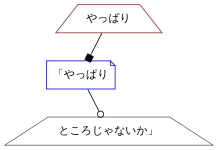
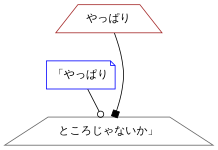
edge "やっぱり" -> "「やっぱり": now "やっぱり" -> "ところじゃないか」"
